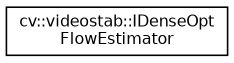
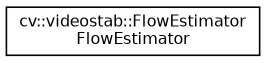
node "cv::videostab::IDenseOpt FlowEstimator": label "cv::videostab::IDenseOpt FlowEstimator" -> "cv::videostab::FlowEstimator FlowEstimator"
